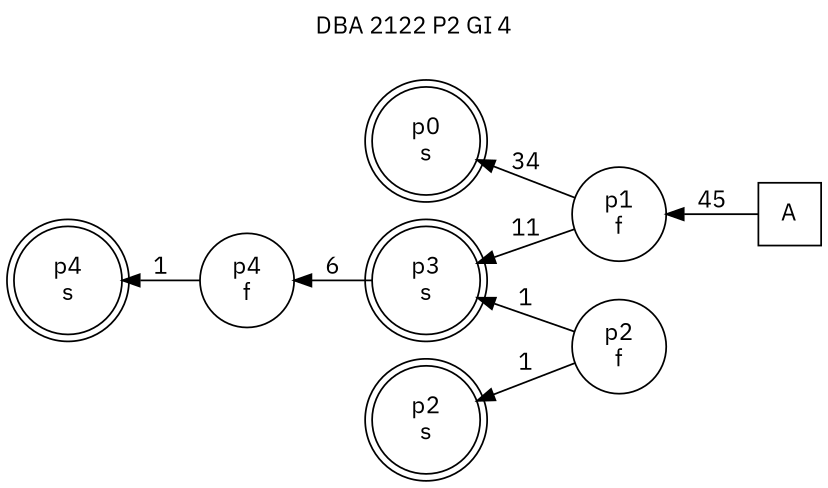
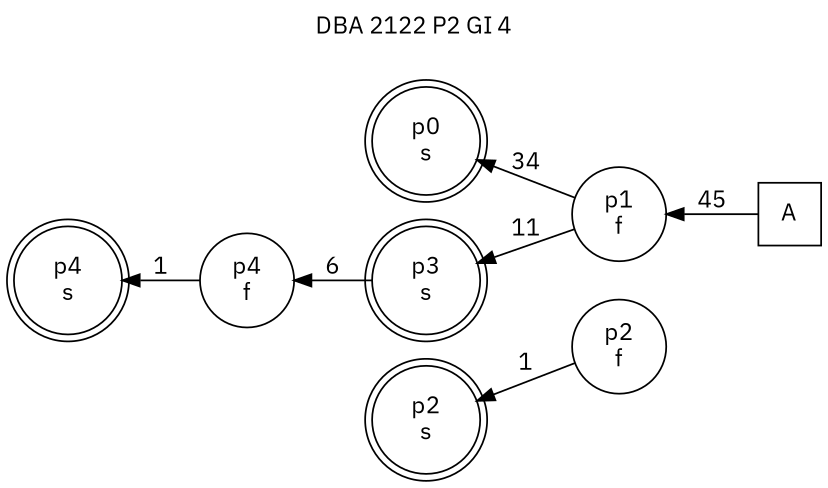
edge "p2 f" -> "p3 s": removed, label "1"
